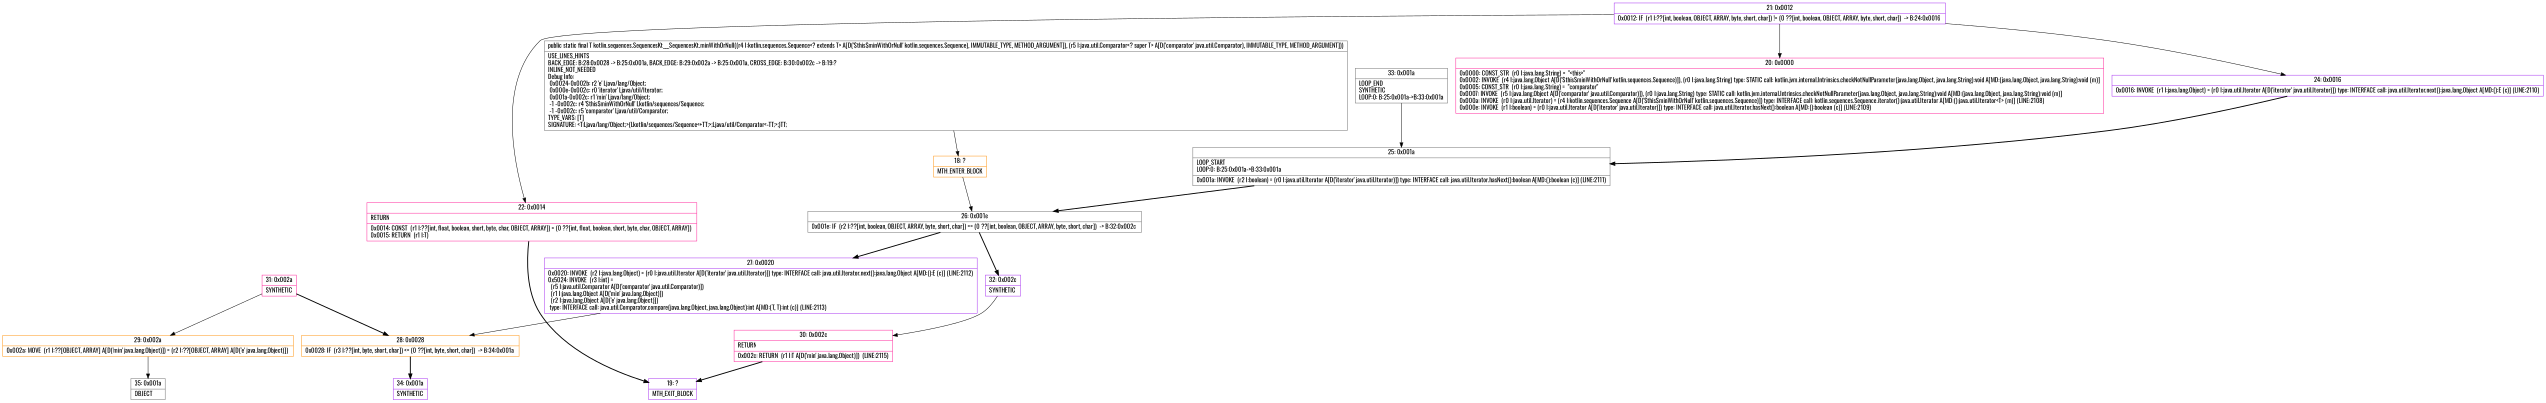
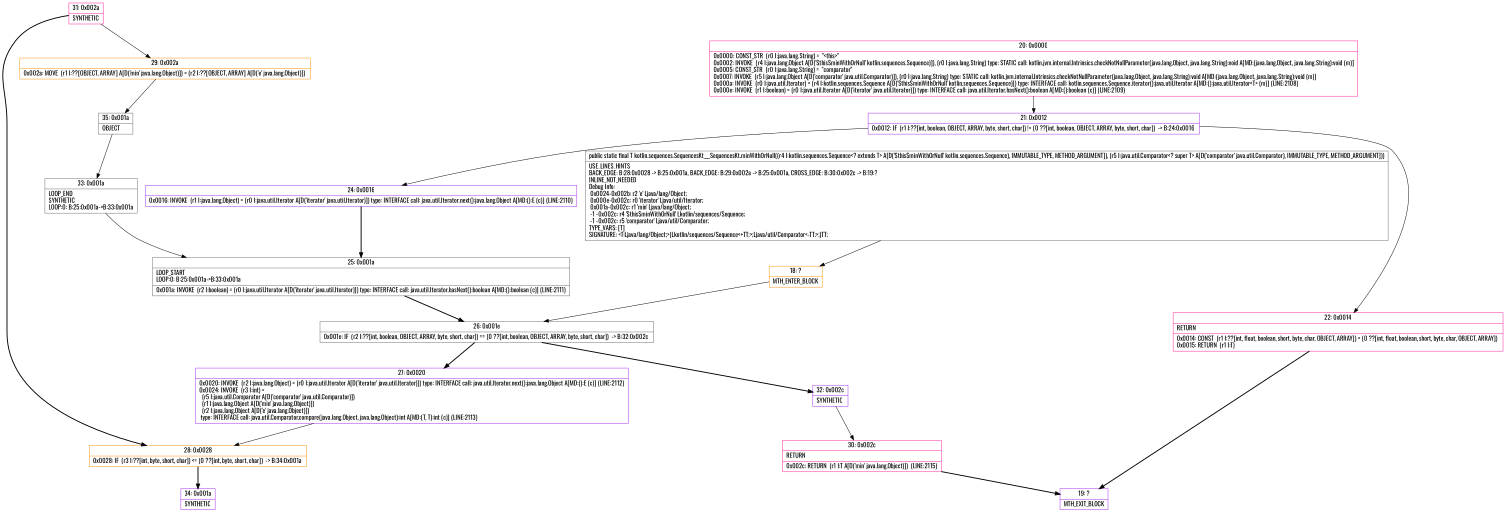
edge "21: 0x0012" -> "20: 0x0000": reversed
edge "35: 0x001a" -> "33: 0x001a": added
node "27: 0x0020": text "0x5024: INVOKE  (r3 I:int) =" -> "0x0024: INVOKE  (r3 I:int) ="
